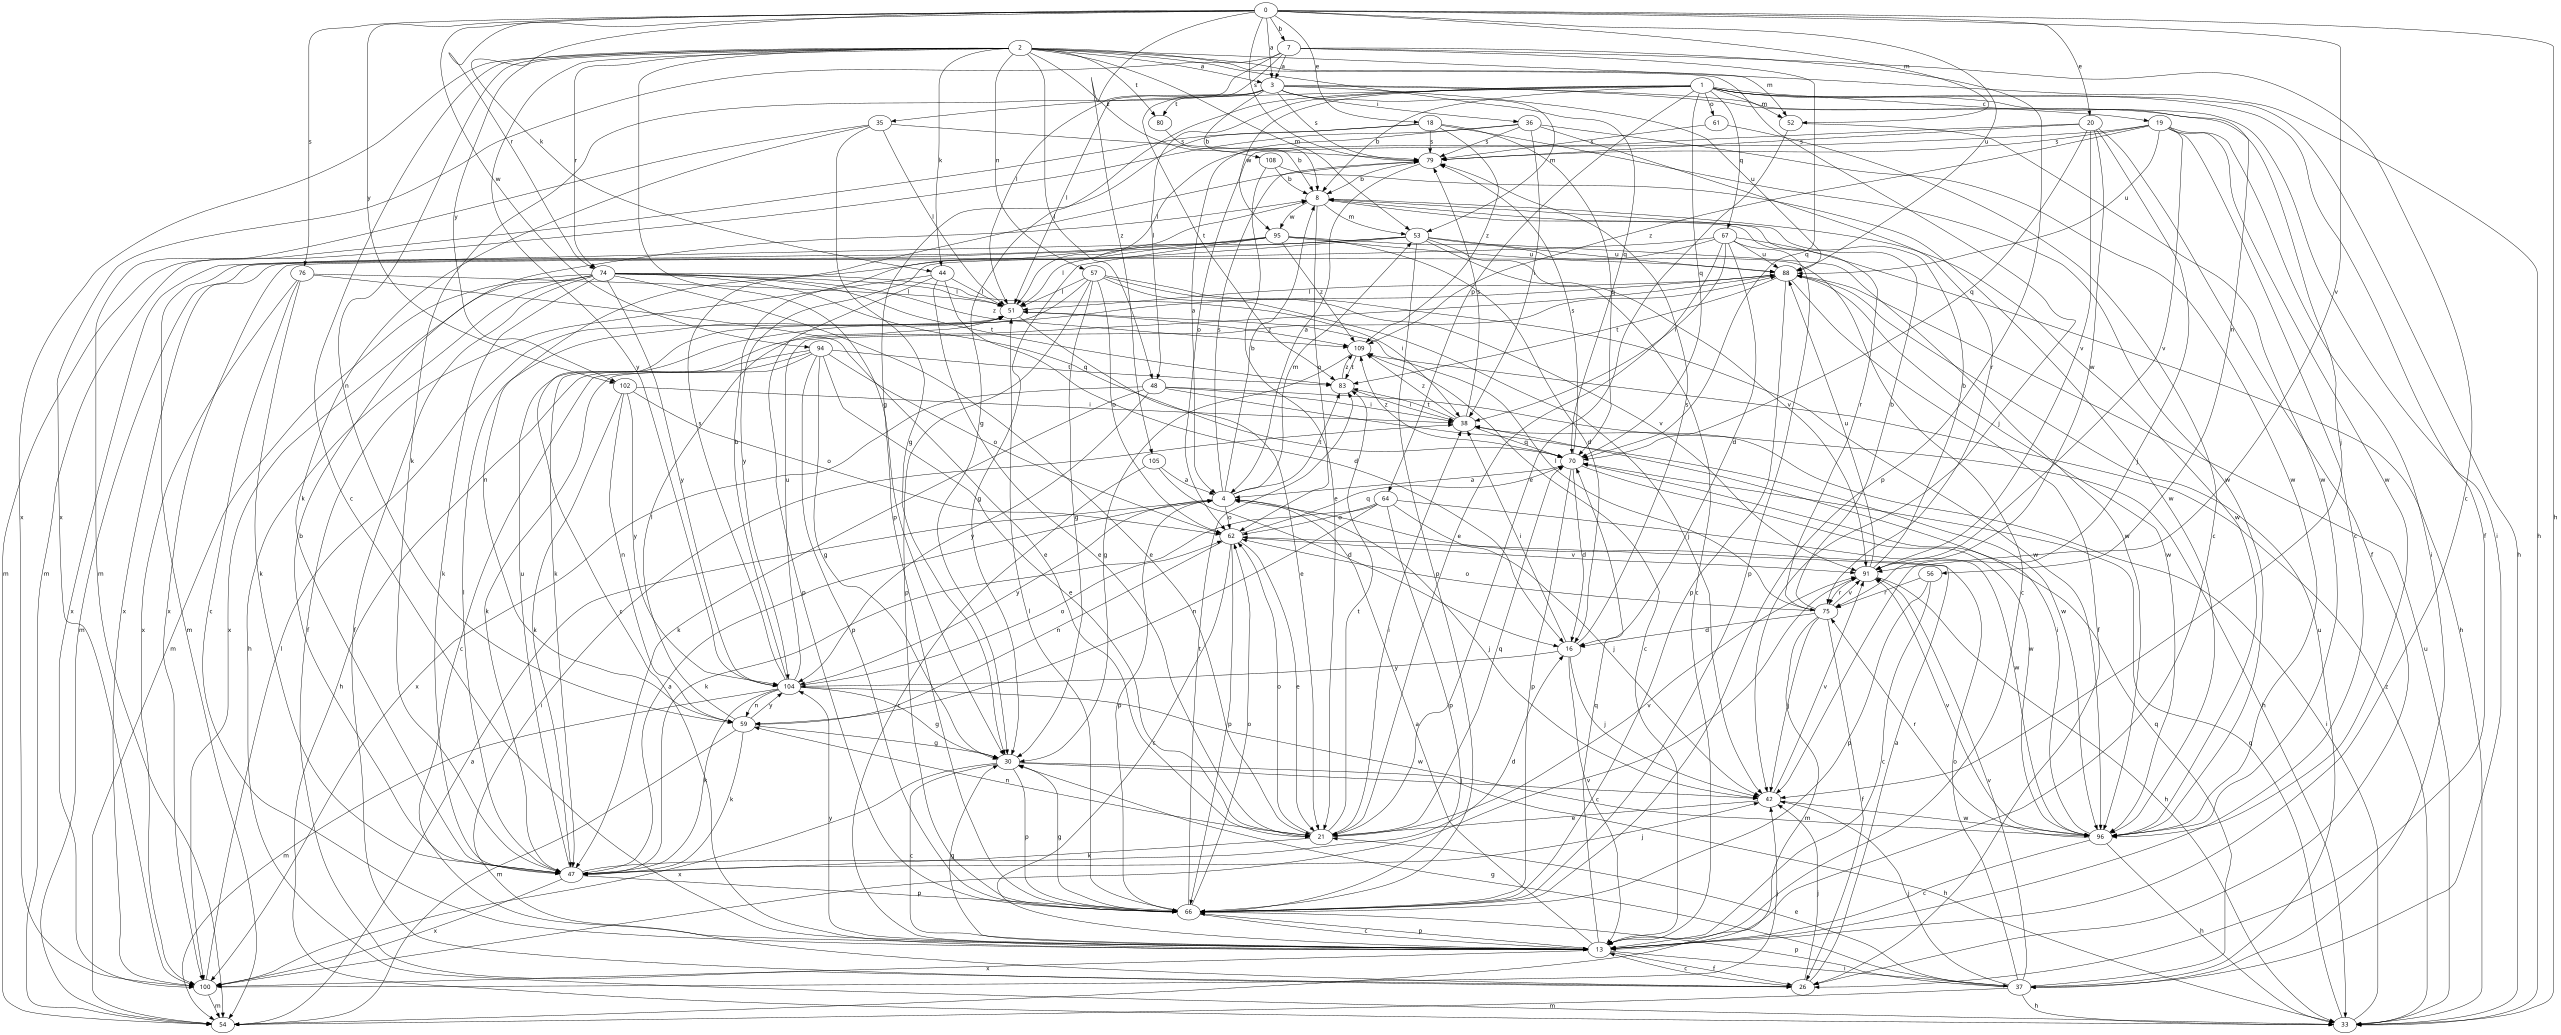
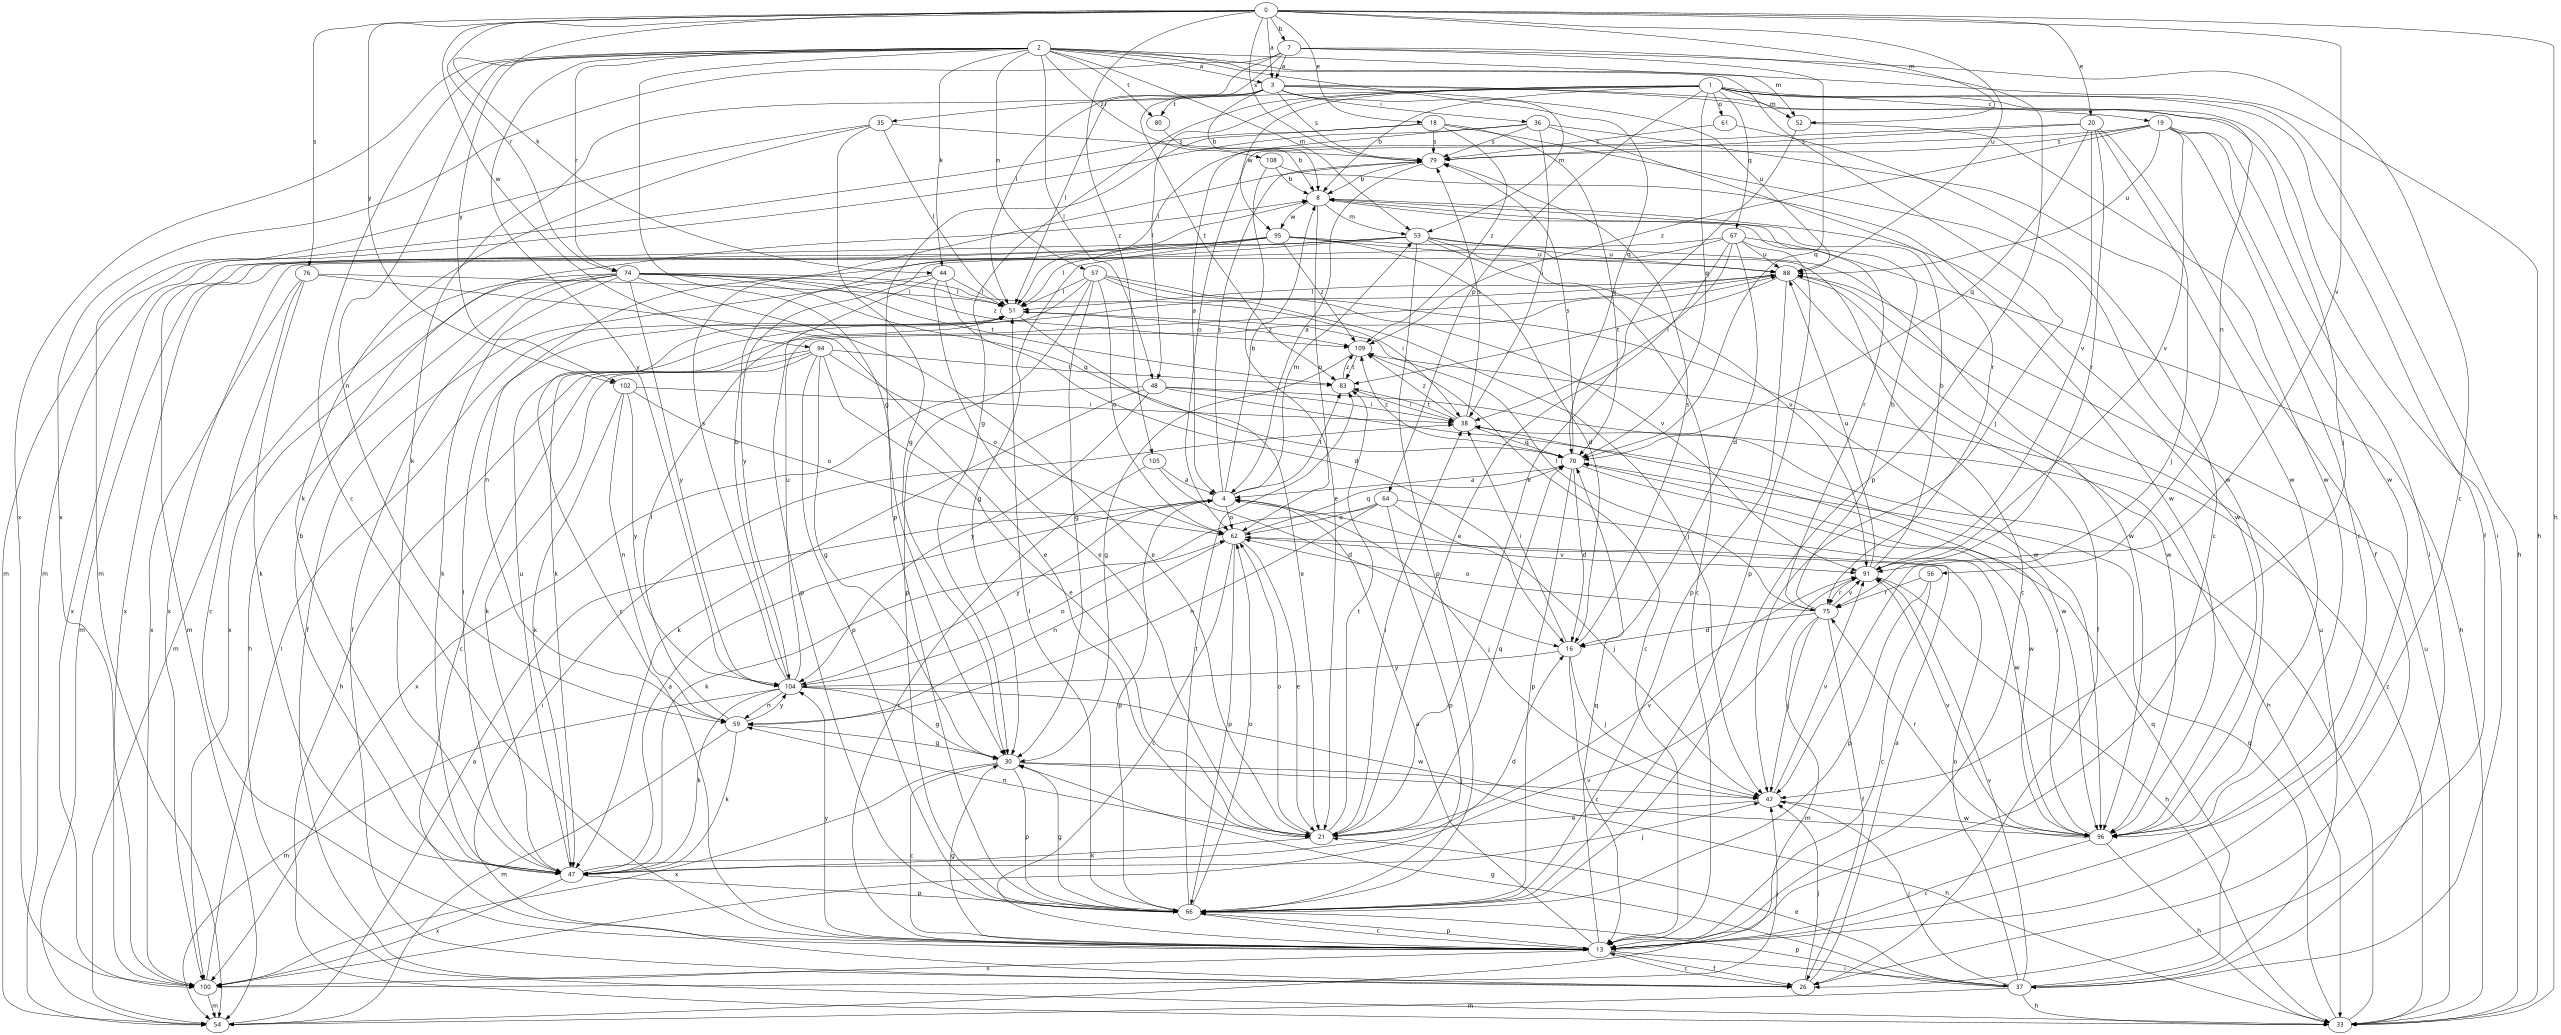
edge "20" -> "75": label "w" -> "r"
